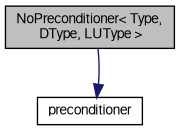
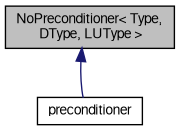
edge "NoPreconditioner< Type, DType, LUType >" -> "preconditioner": reversed
